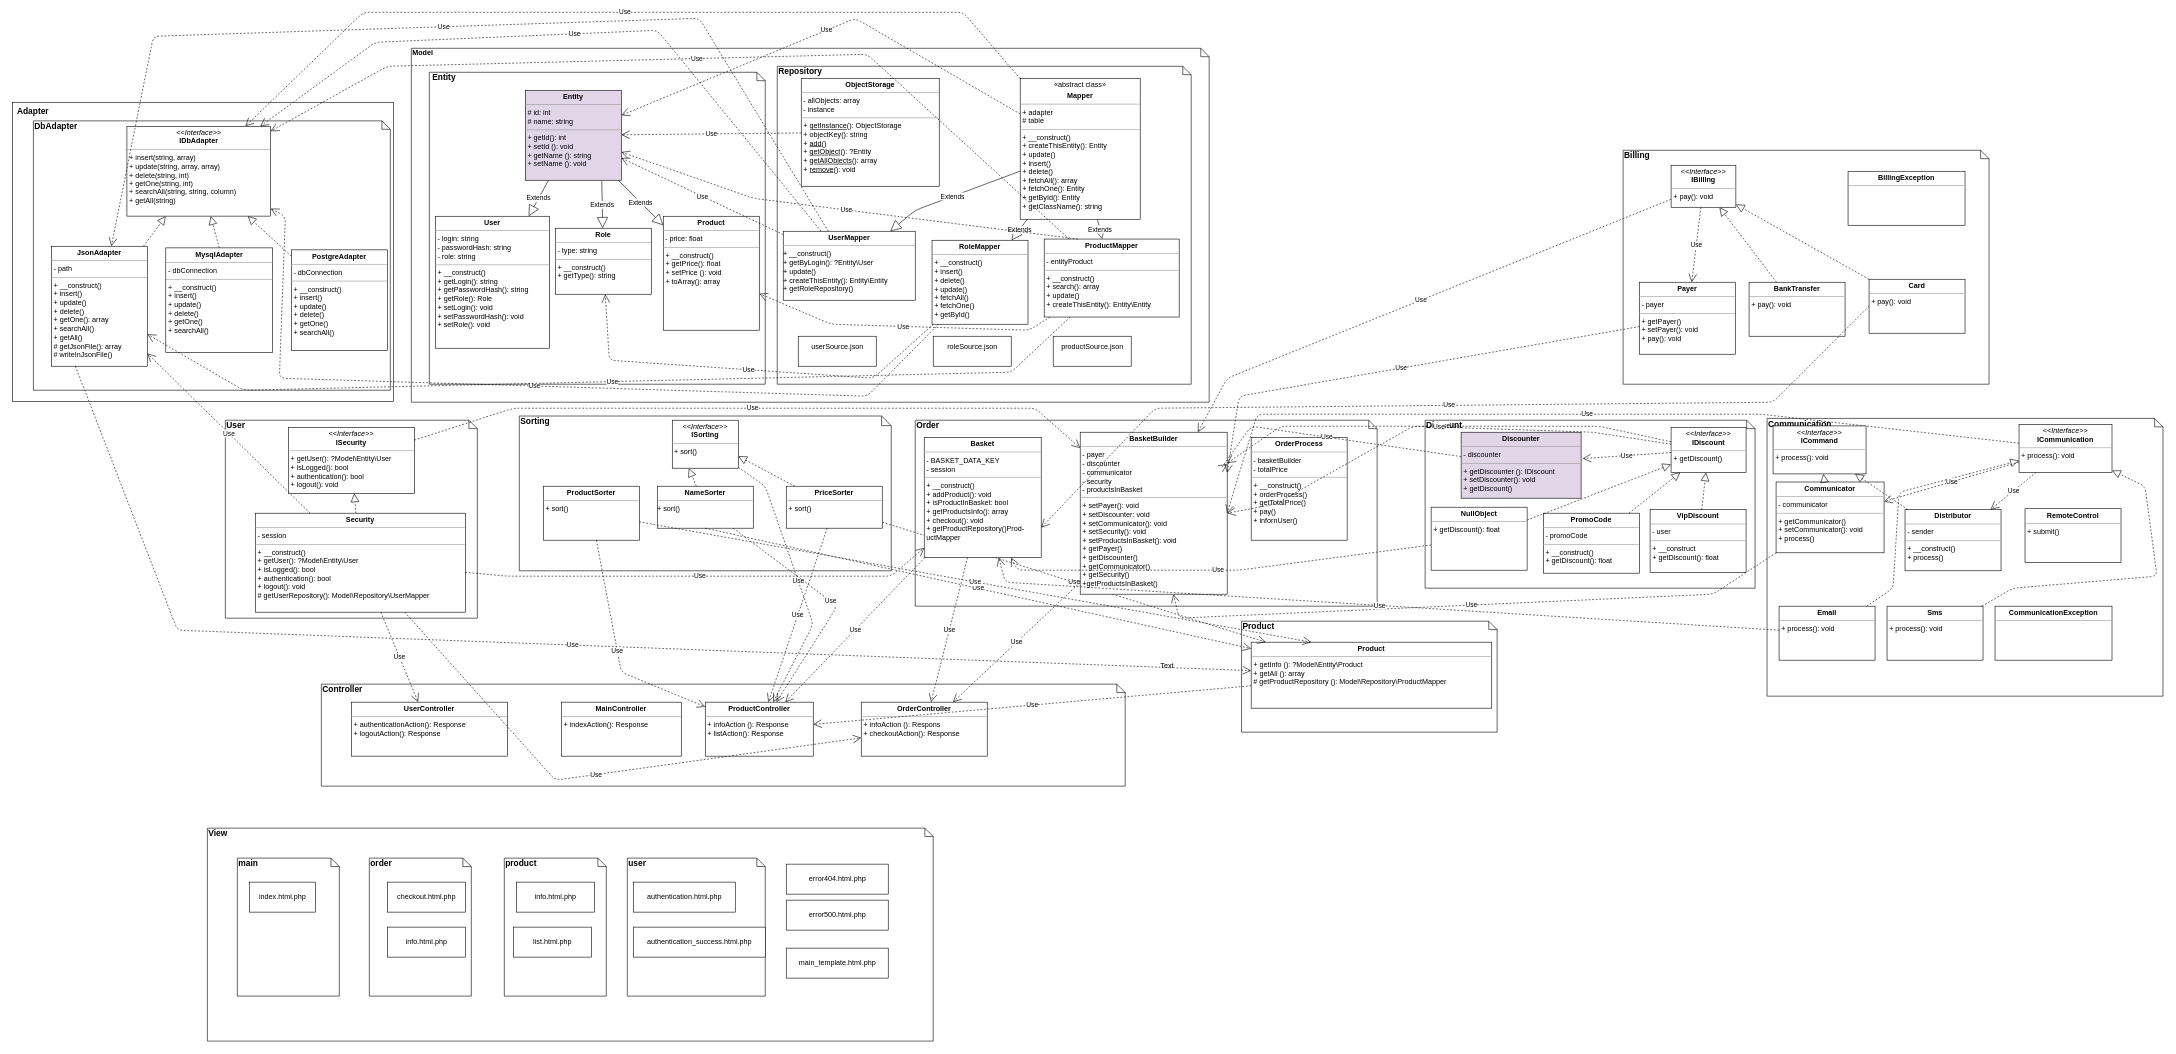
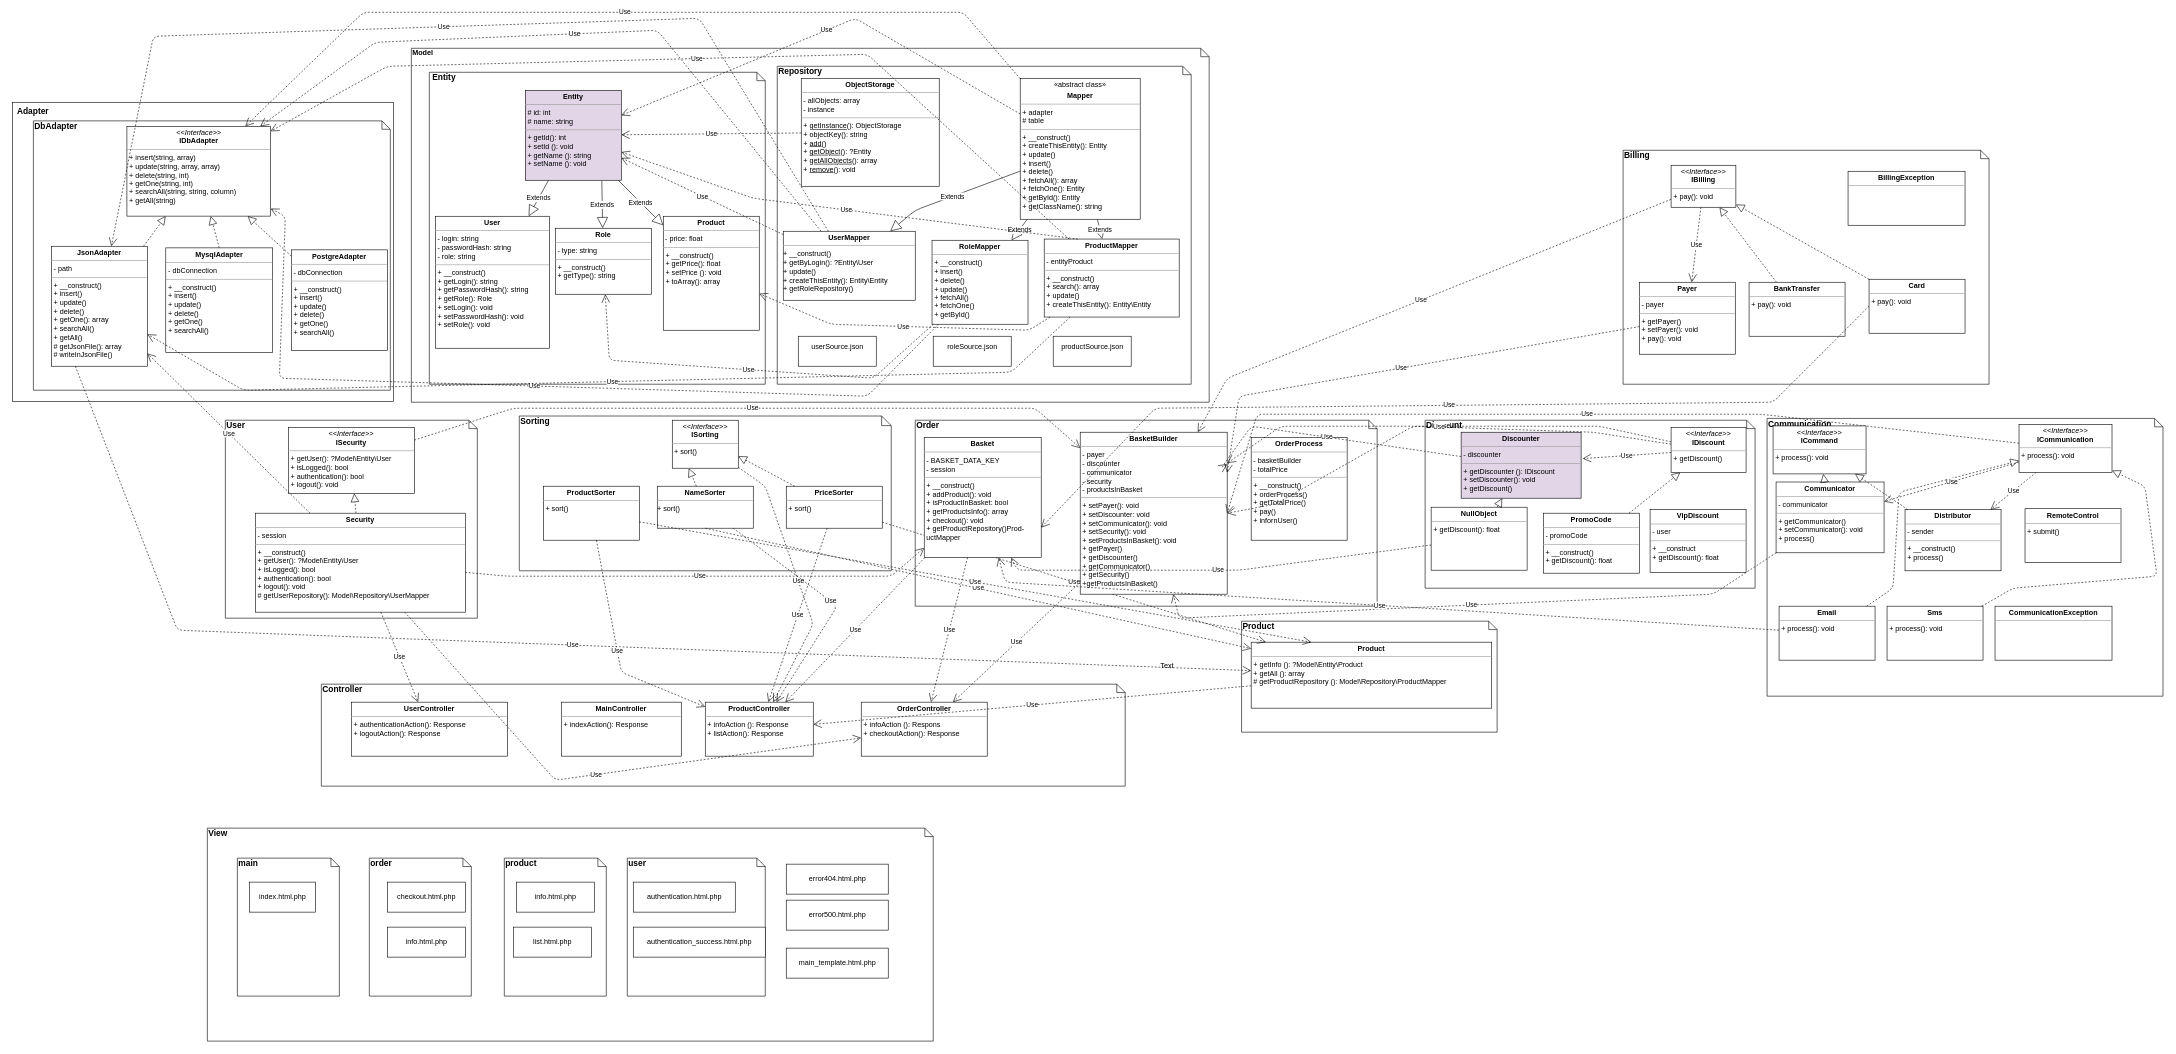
edge "NullObject + getDiscount(): float" -> "<<Interface>> IDiscount + getDiscount()": now "NullObject + getDiscount(): float" -> "Discounter - discounter + getDiscounter (): IDiscount + setDiscounter(): void + getDiscount()"
edge "VipDiscount - user + __construct + getDiscount(): float" -> "<<Interface>> IDiscount + getDiscount()": removed
